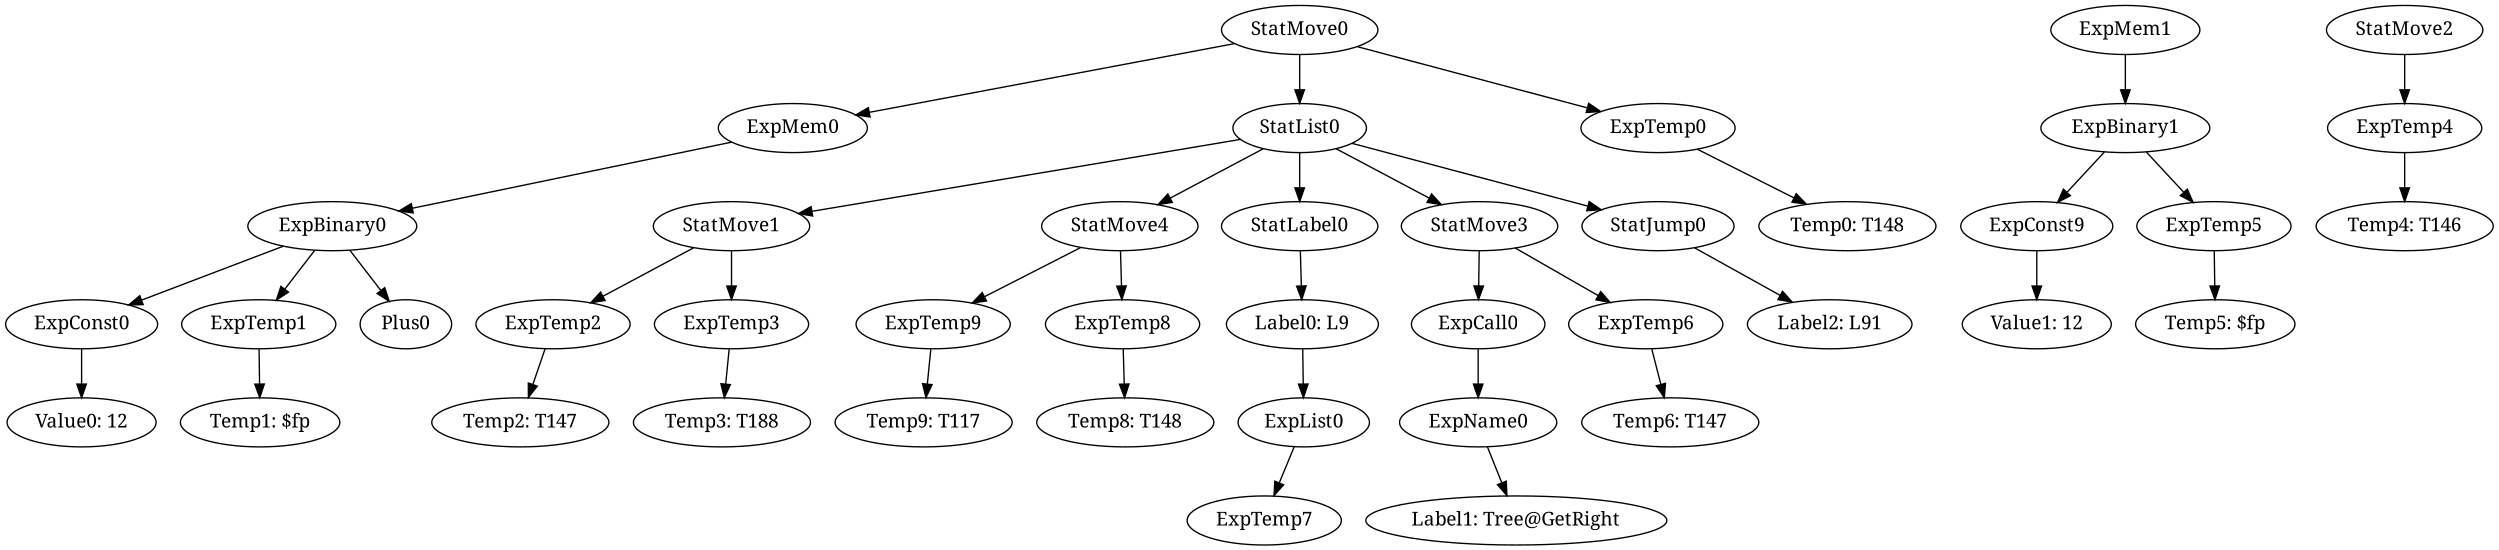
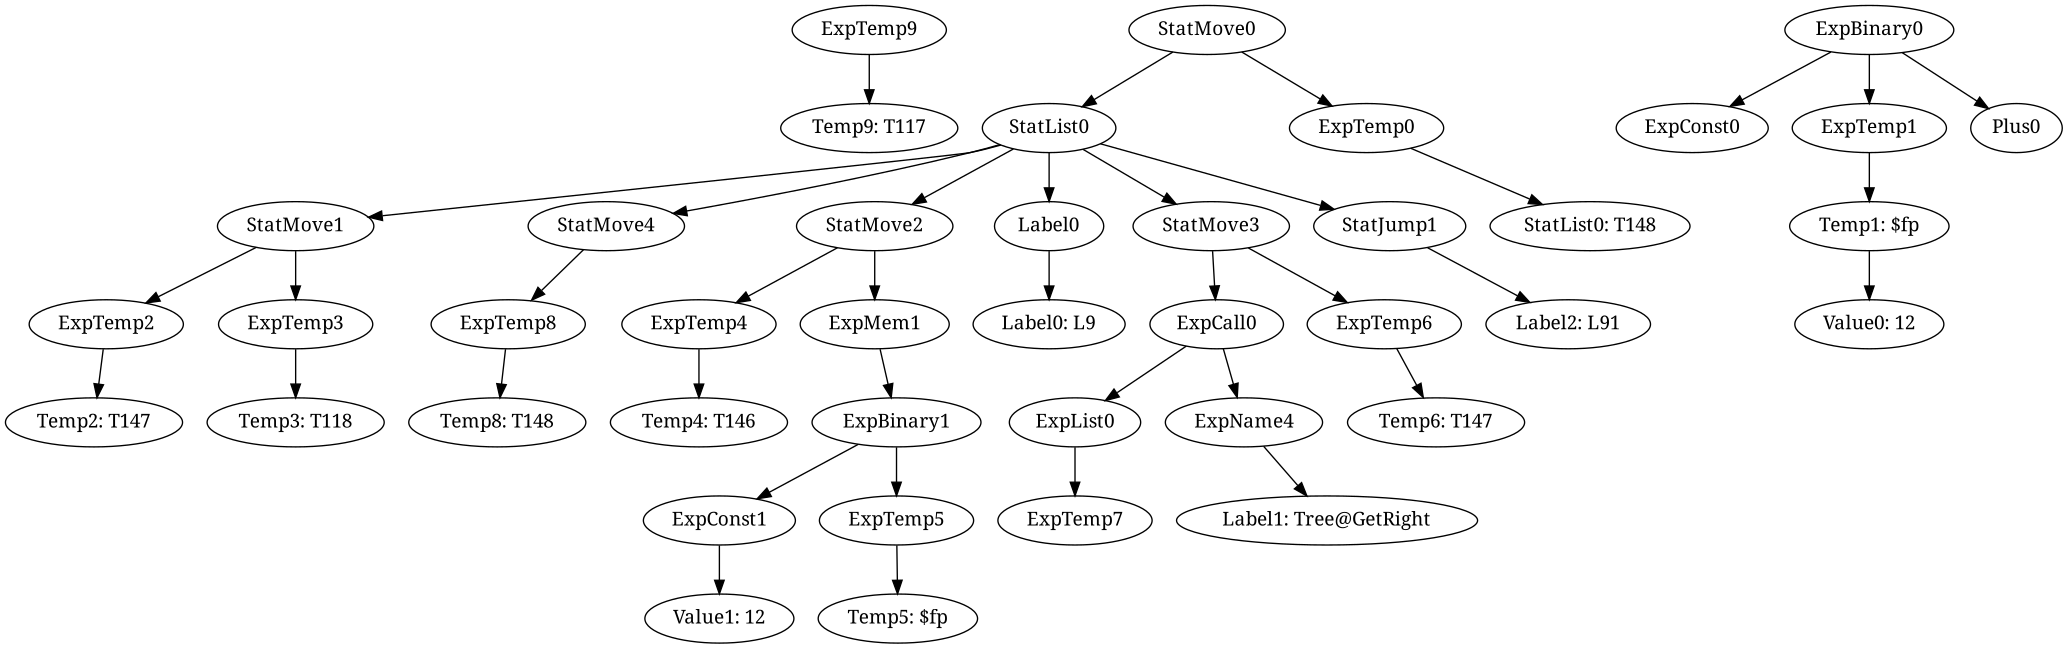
node "ExpMem0": removed
edge "StatList0" -> "StatMove2": added
node "StatLabel0": label "StatLabel0" -> "Label0"
node "StatJump0": label "StatJump0" -> "StatJump1"
node "Temp0: T148": label "Temp0: T148" -> "StatList0: T148"
node "ExpConst9": label "ExpConst9" -> "ExpConst1"
edge "StatMove2" -> "ExpMem1": added
edge "StatMove4" -> "ExpTemp9": removed
edge "ExpConst0" -> "Value0: 12": now "Temp1: $fp" -> "Value0: 12"
edge "Label0: L9" -> "ExpList0": now "ExpCall0" -> "ExpList0"
node "Temp3: T188": label "Temp3: T188" -> "Temp3: T118"
node "ExpName0": label "ExpName0" -> "ExpName4"
